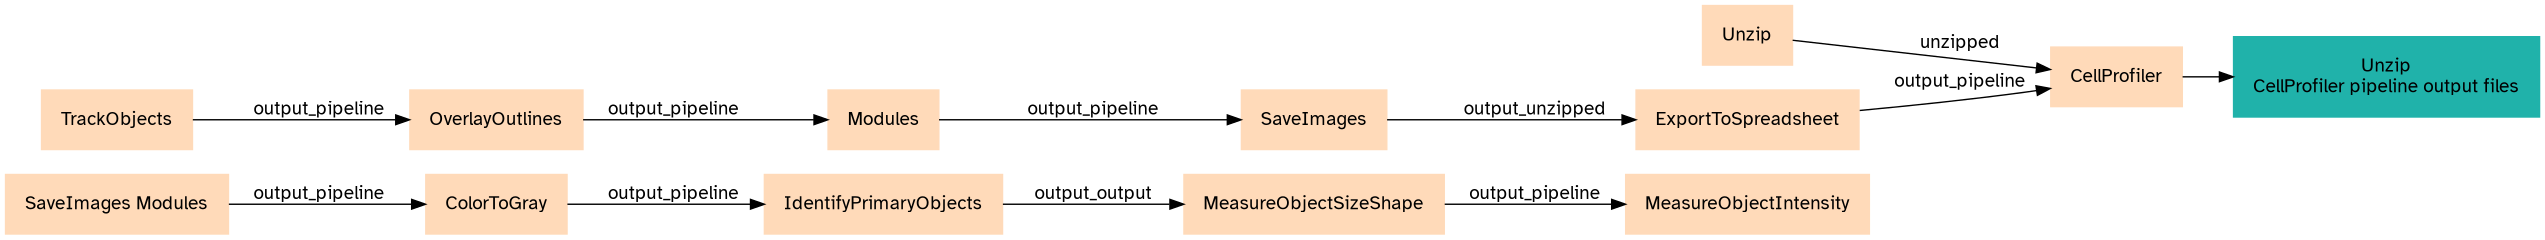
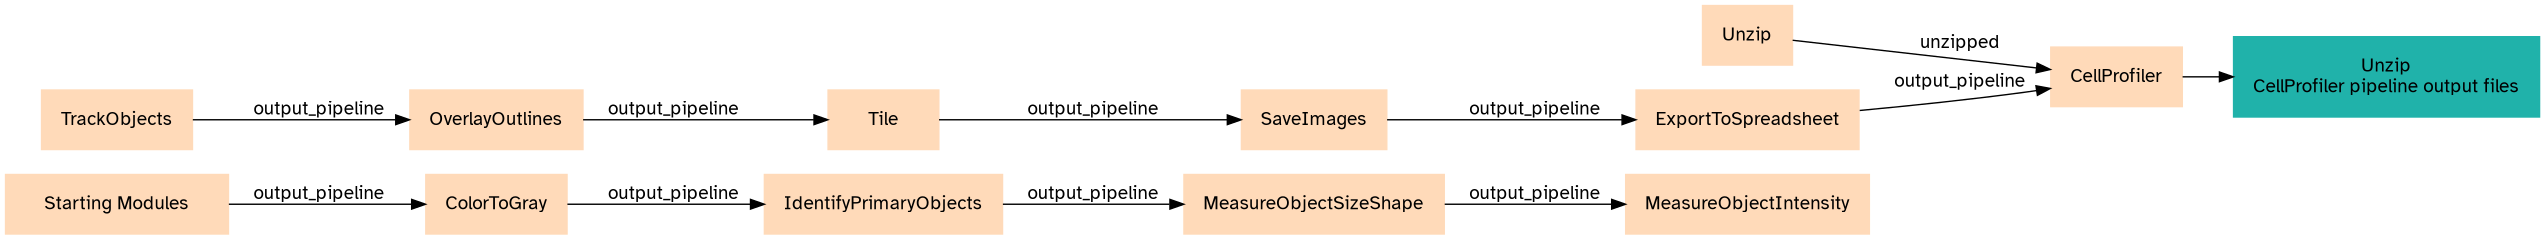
edge "SaveImages" -> "ExportToSpreadsheet": label "output_unzipped" -> "output_pipeline"
node "Modules": label "Modules" -> "Tile"
edge "IdentifyPrimaryObjects" -> "MeasureObjectSizeShape": label "output_output" -> "output_pipeline"
node "SaveImages Modules": label "SaveImages Modules" -> "Starting Modules"
